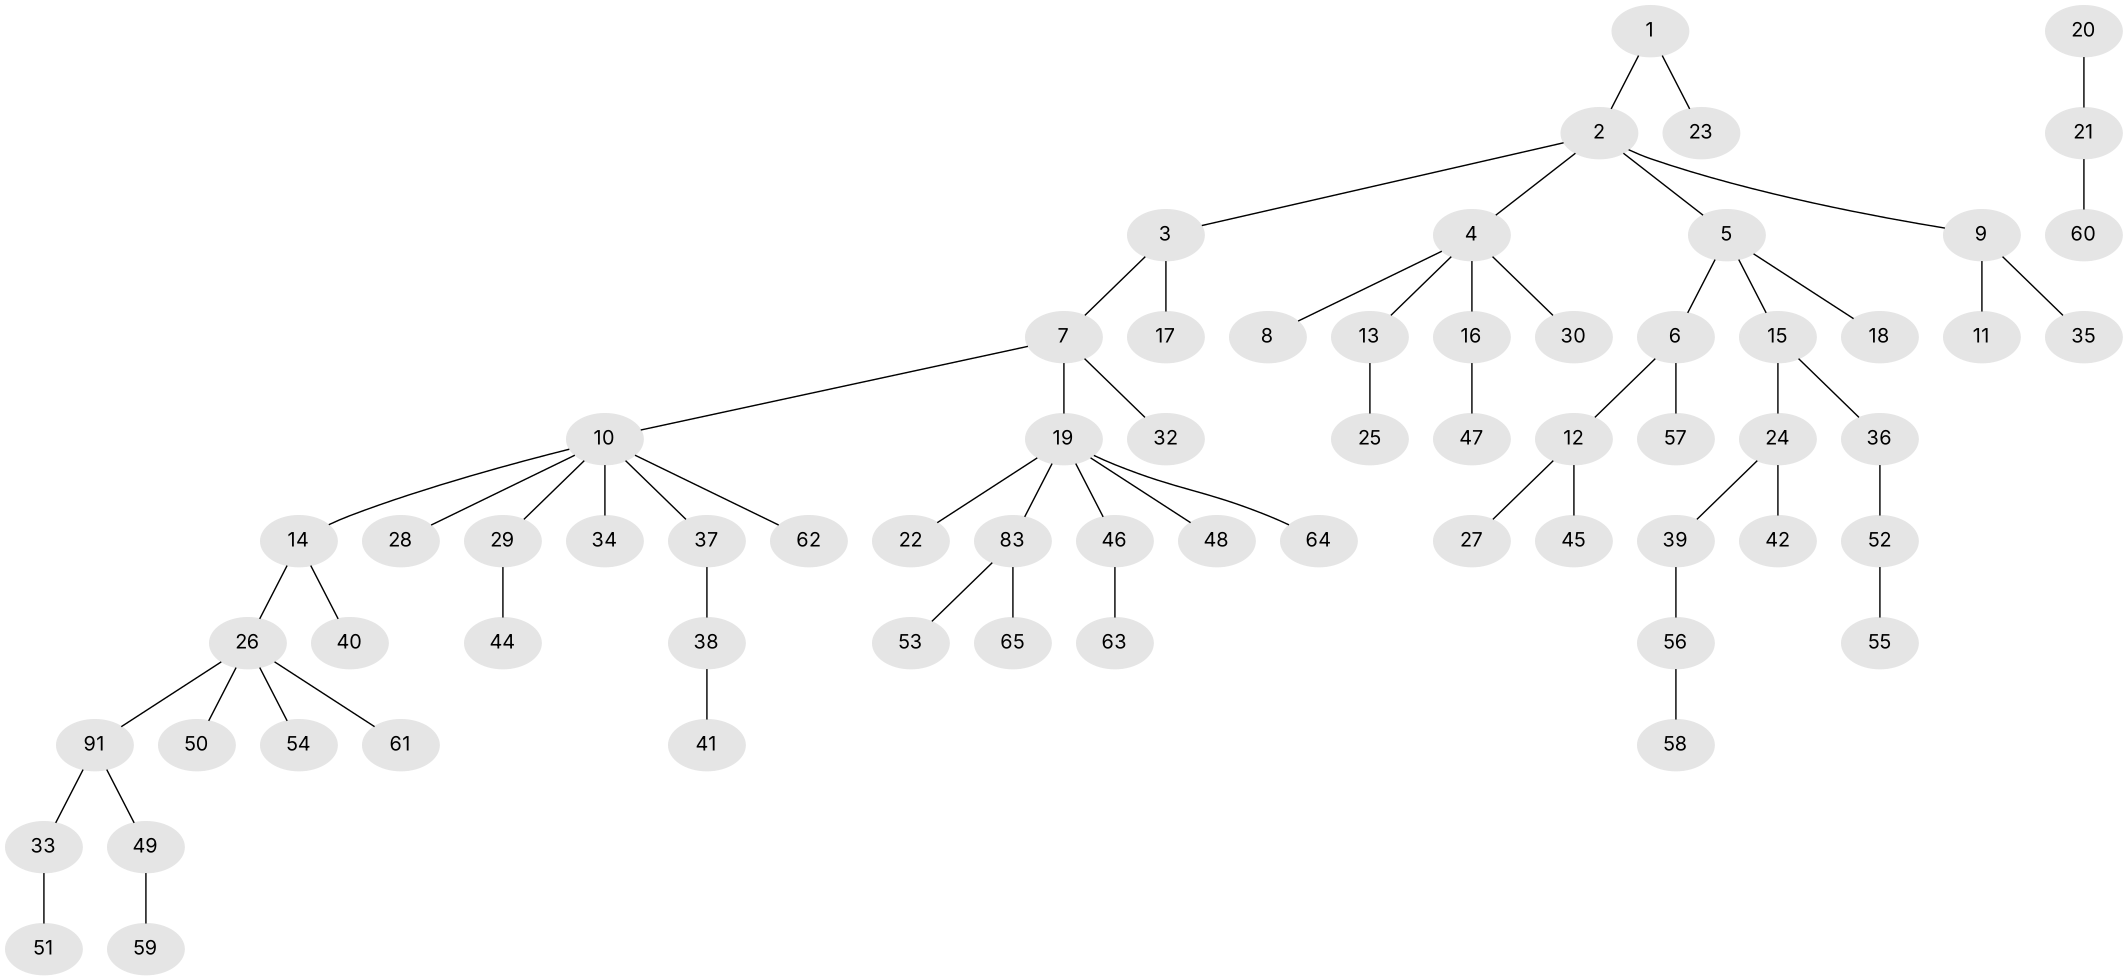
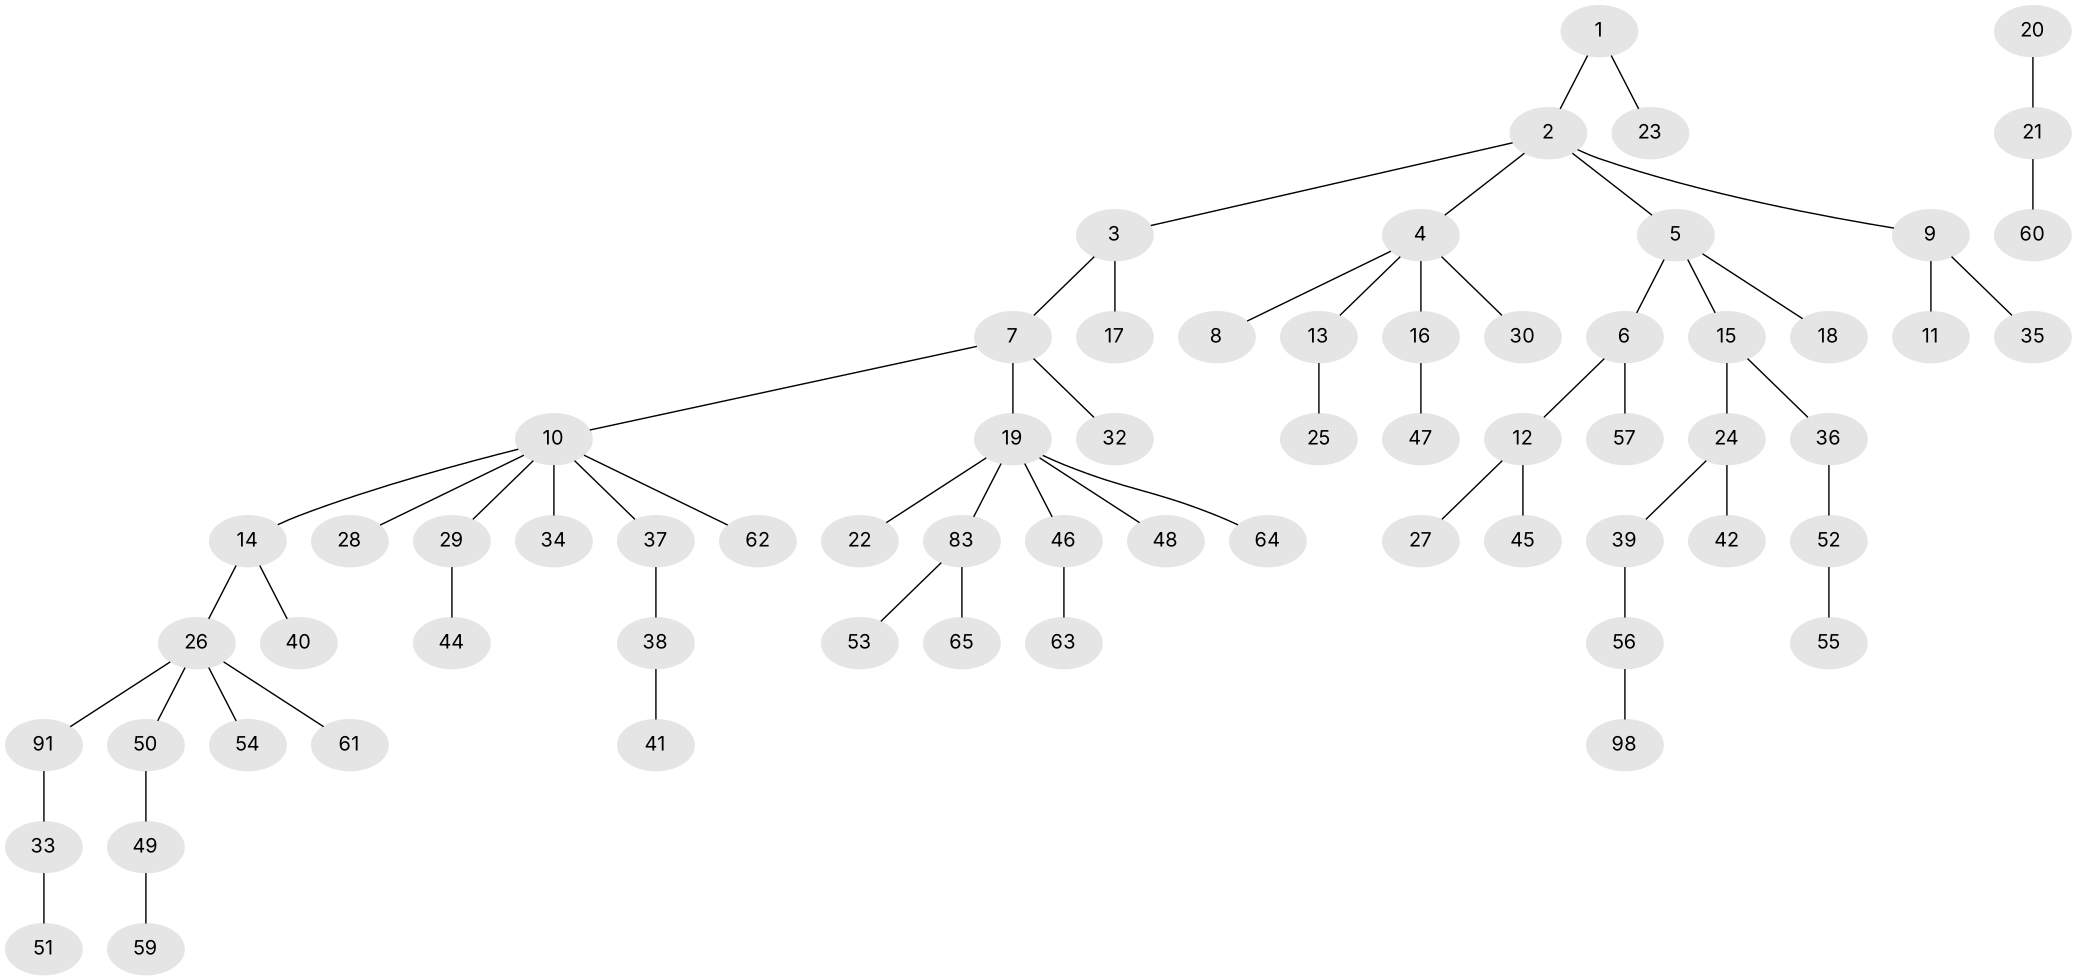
node "58": label "58" -> "98"
edge "91" -- "49": now "50" -- "49"
